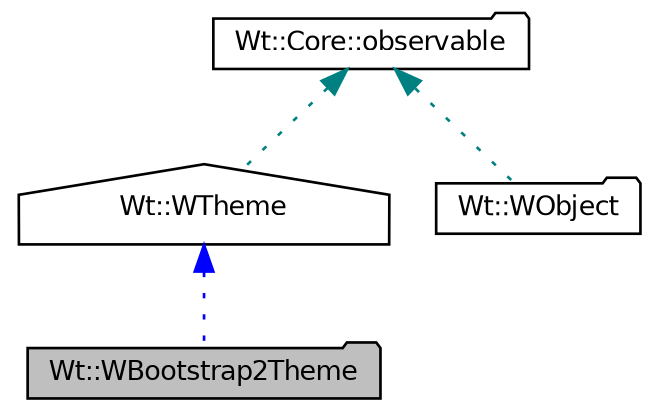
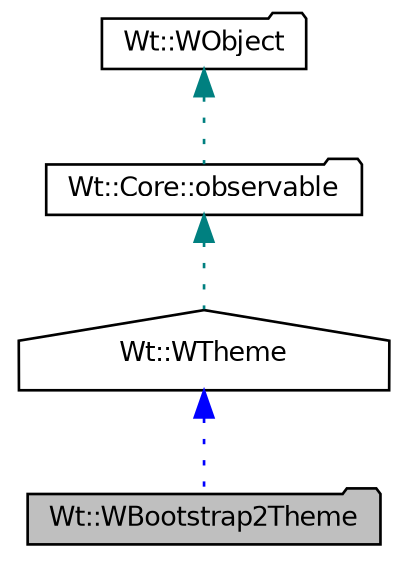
edge "Wt::WObject" -> "Wt::Core::observable": reversed
